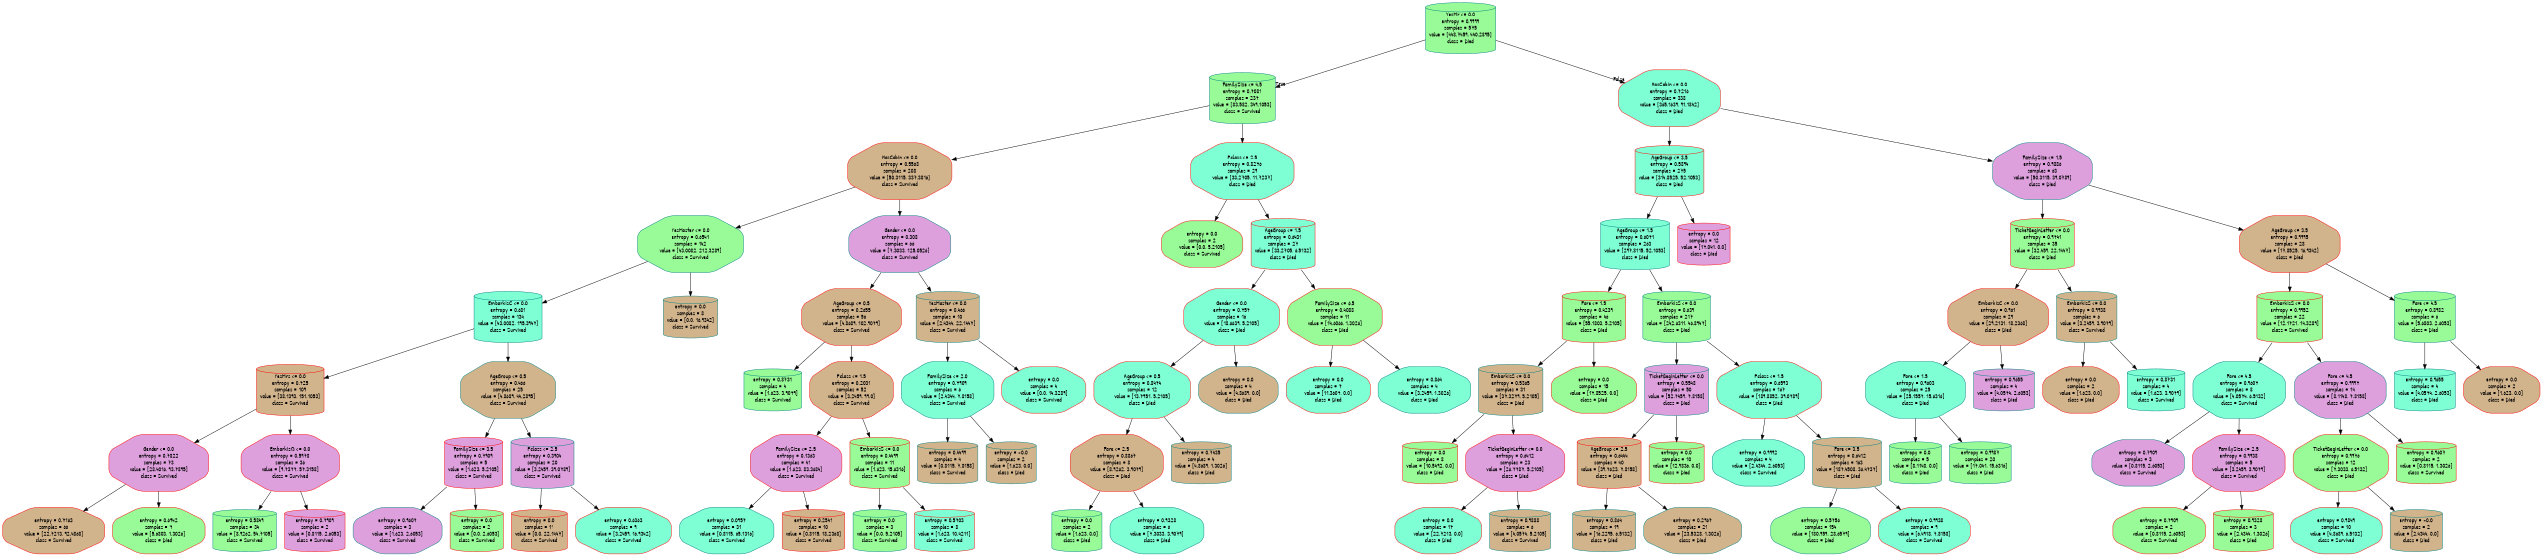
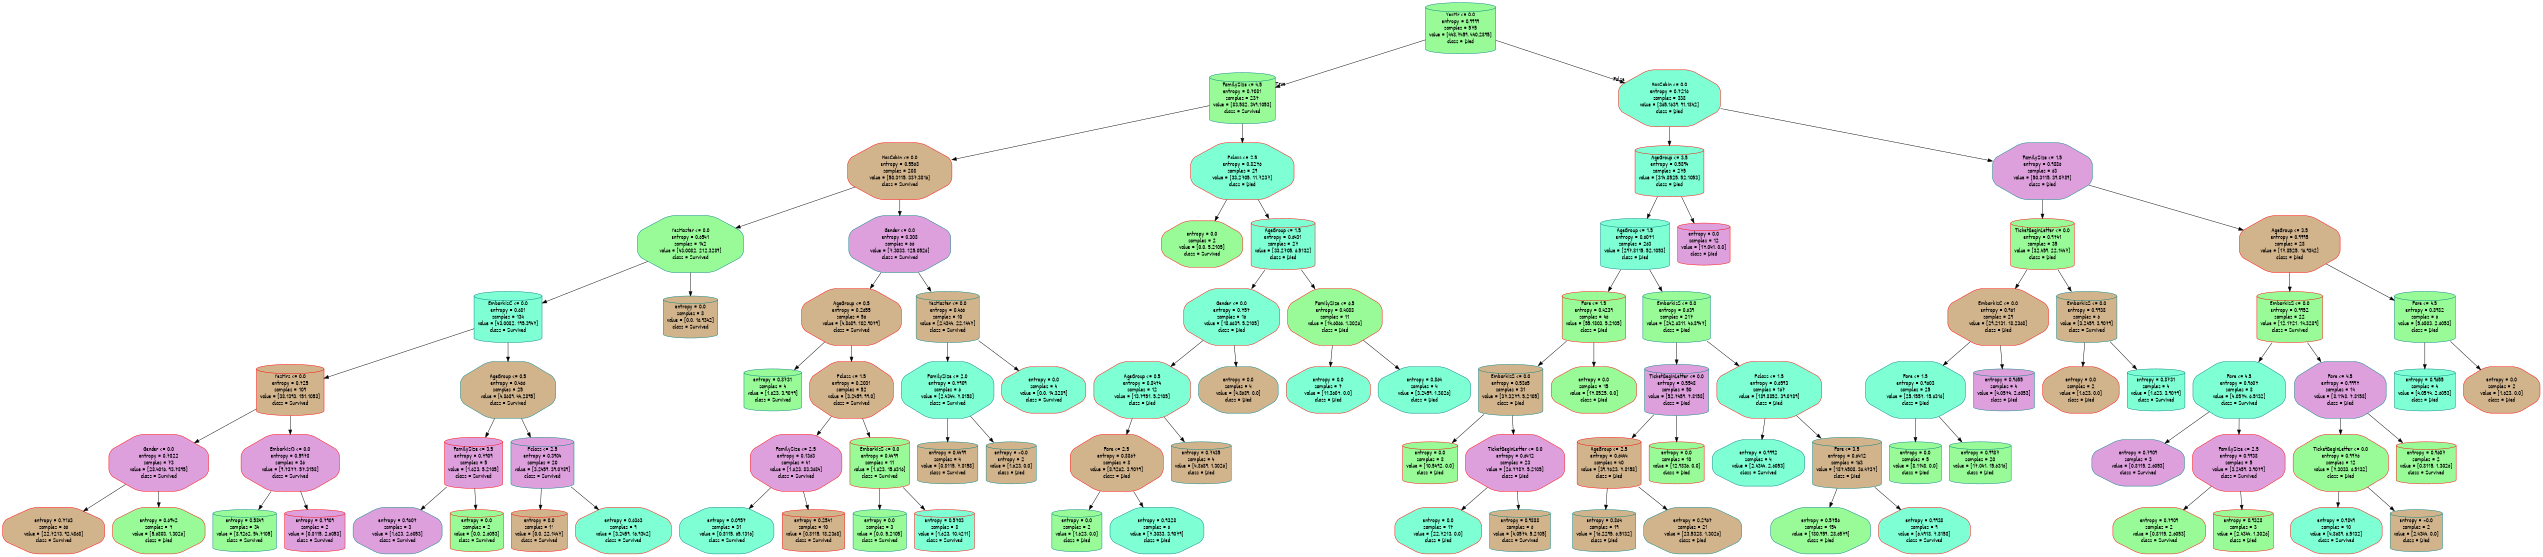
node "entropy = -0.0 samples = 2 value = [1.623, 0.0] class = Died": label "entropy = -0.0 samples = 2 value = [1.623, 0.0] class = Died" -> "entropy = -0.0 entropy = 2 value = [1.623, 0.0] class = Died"
